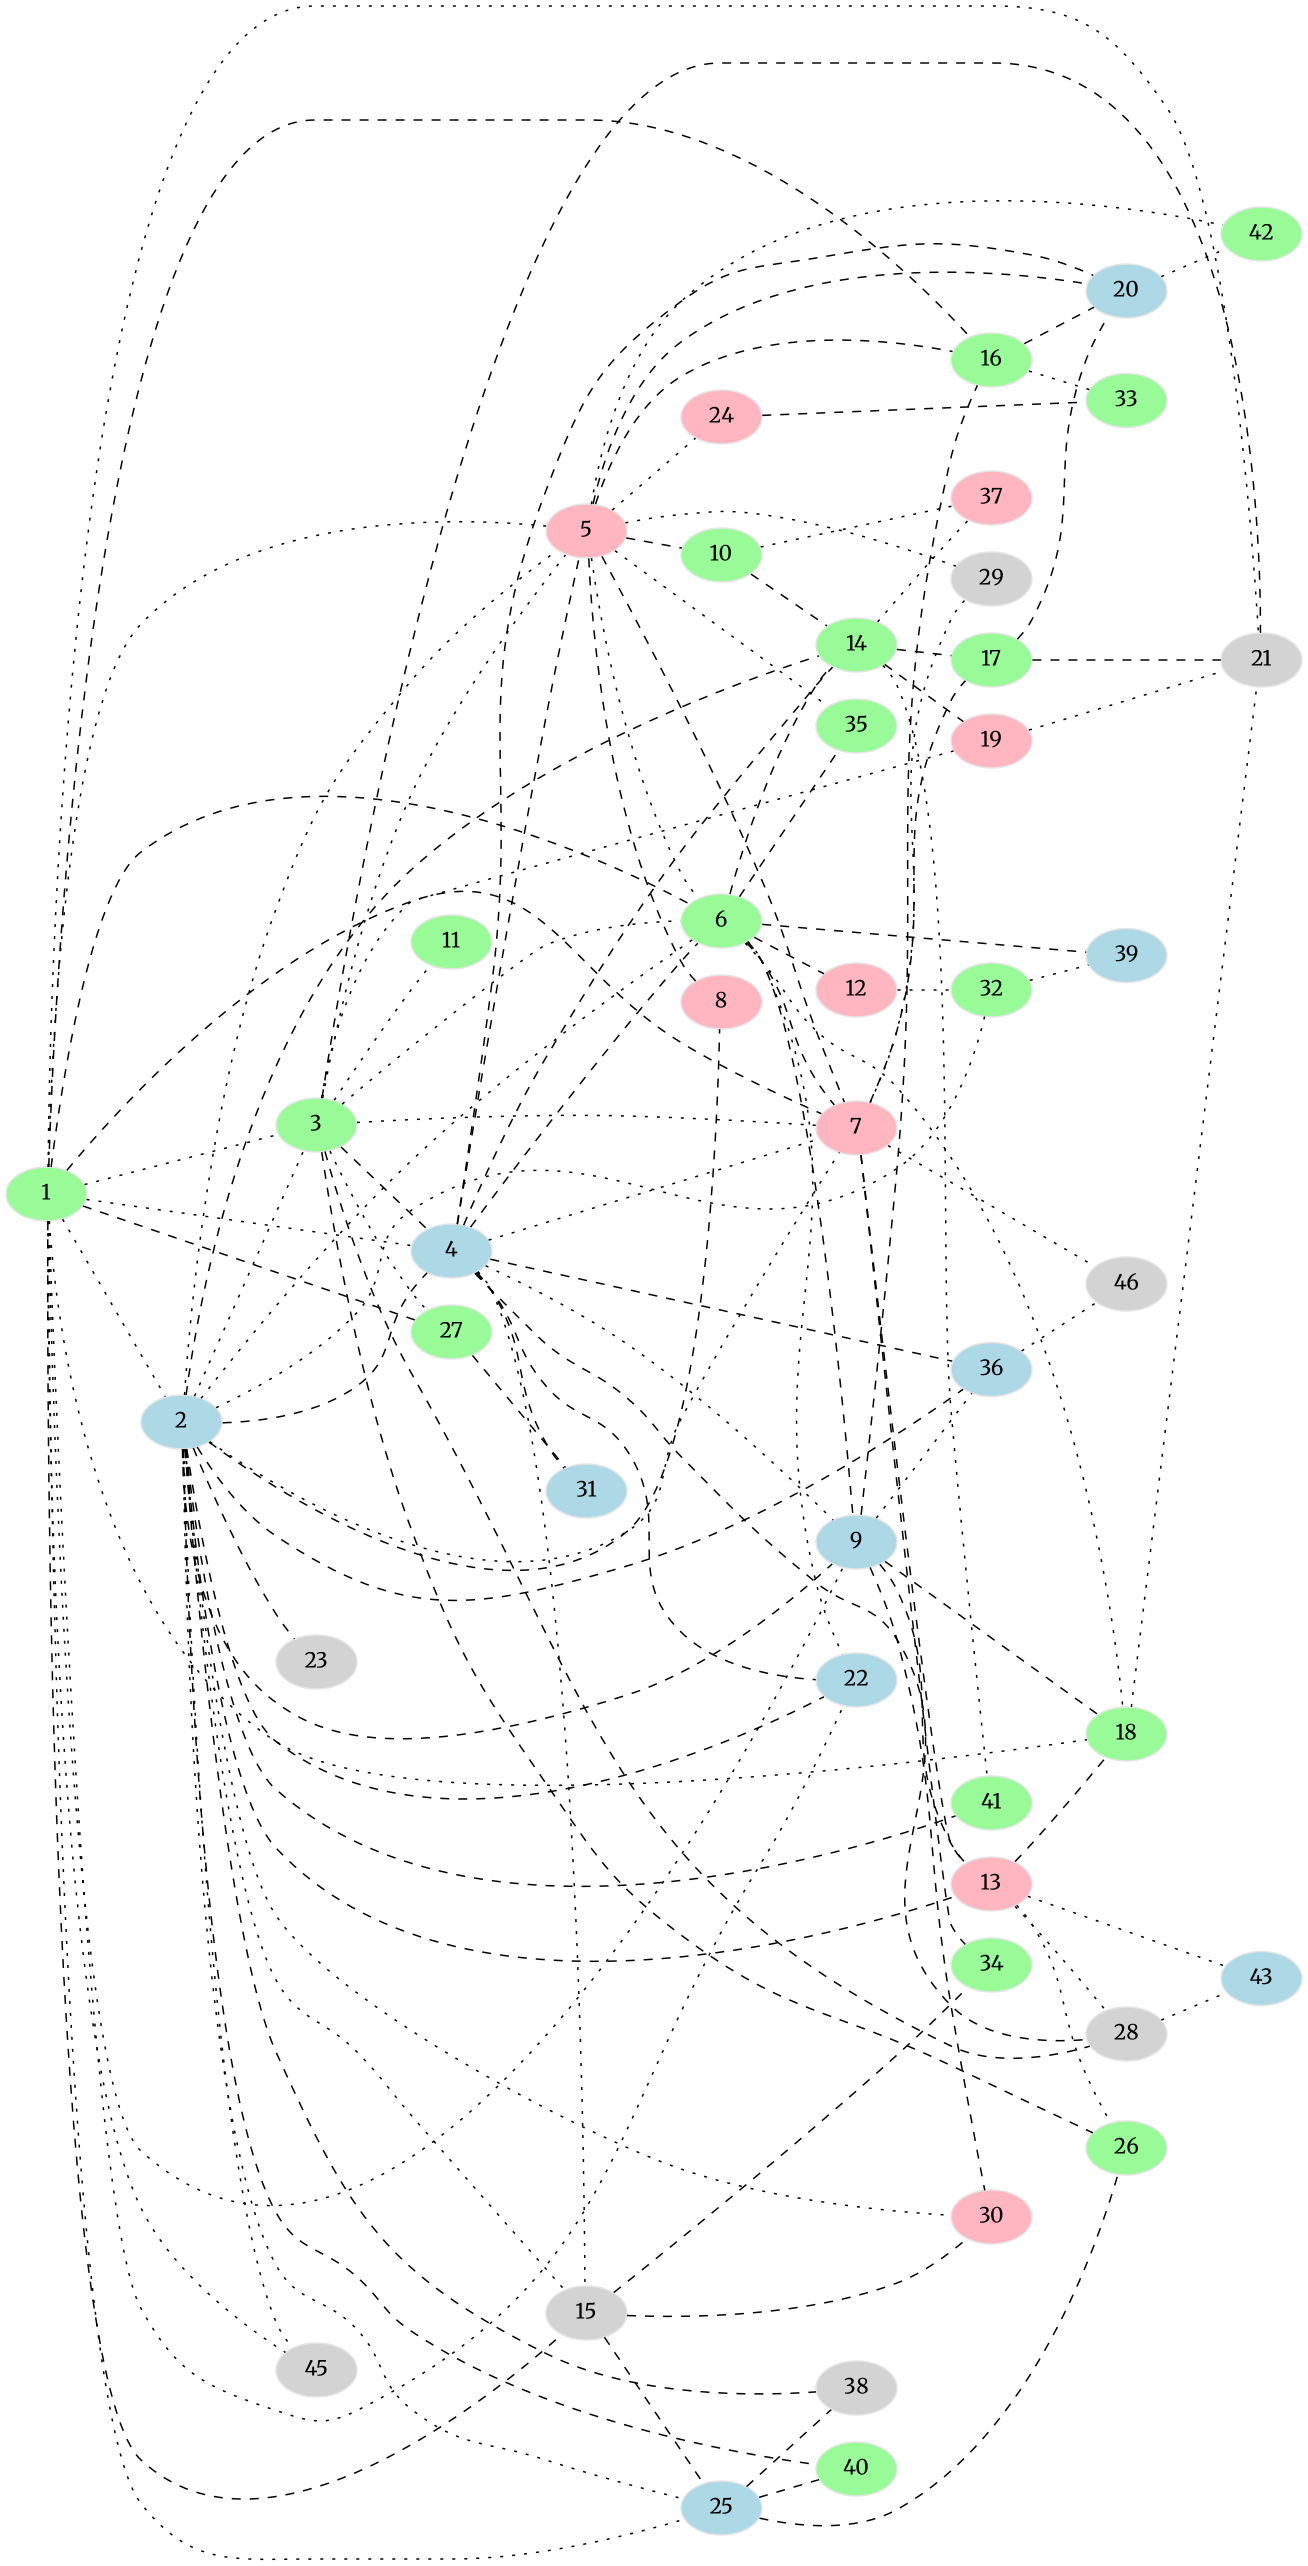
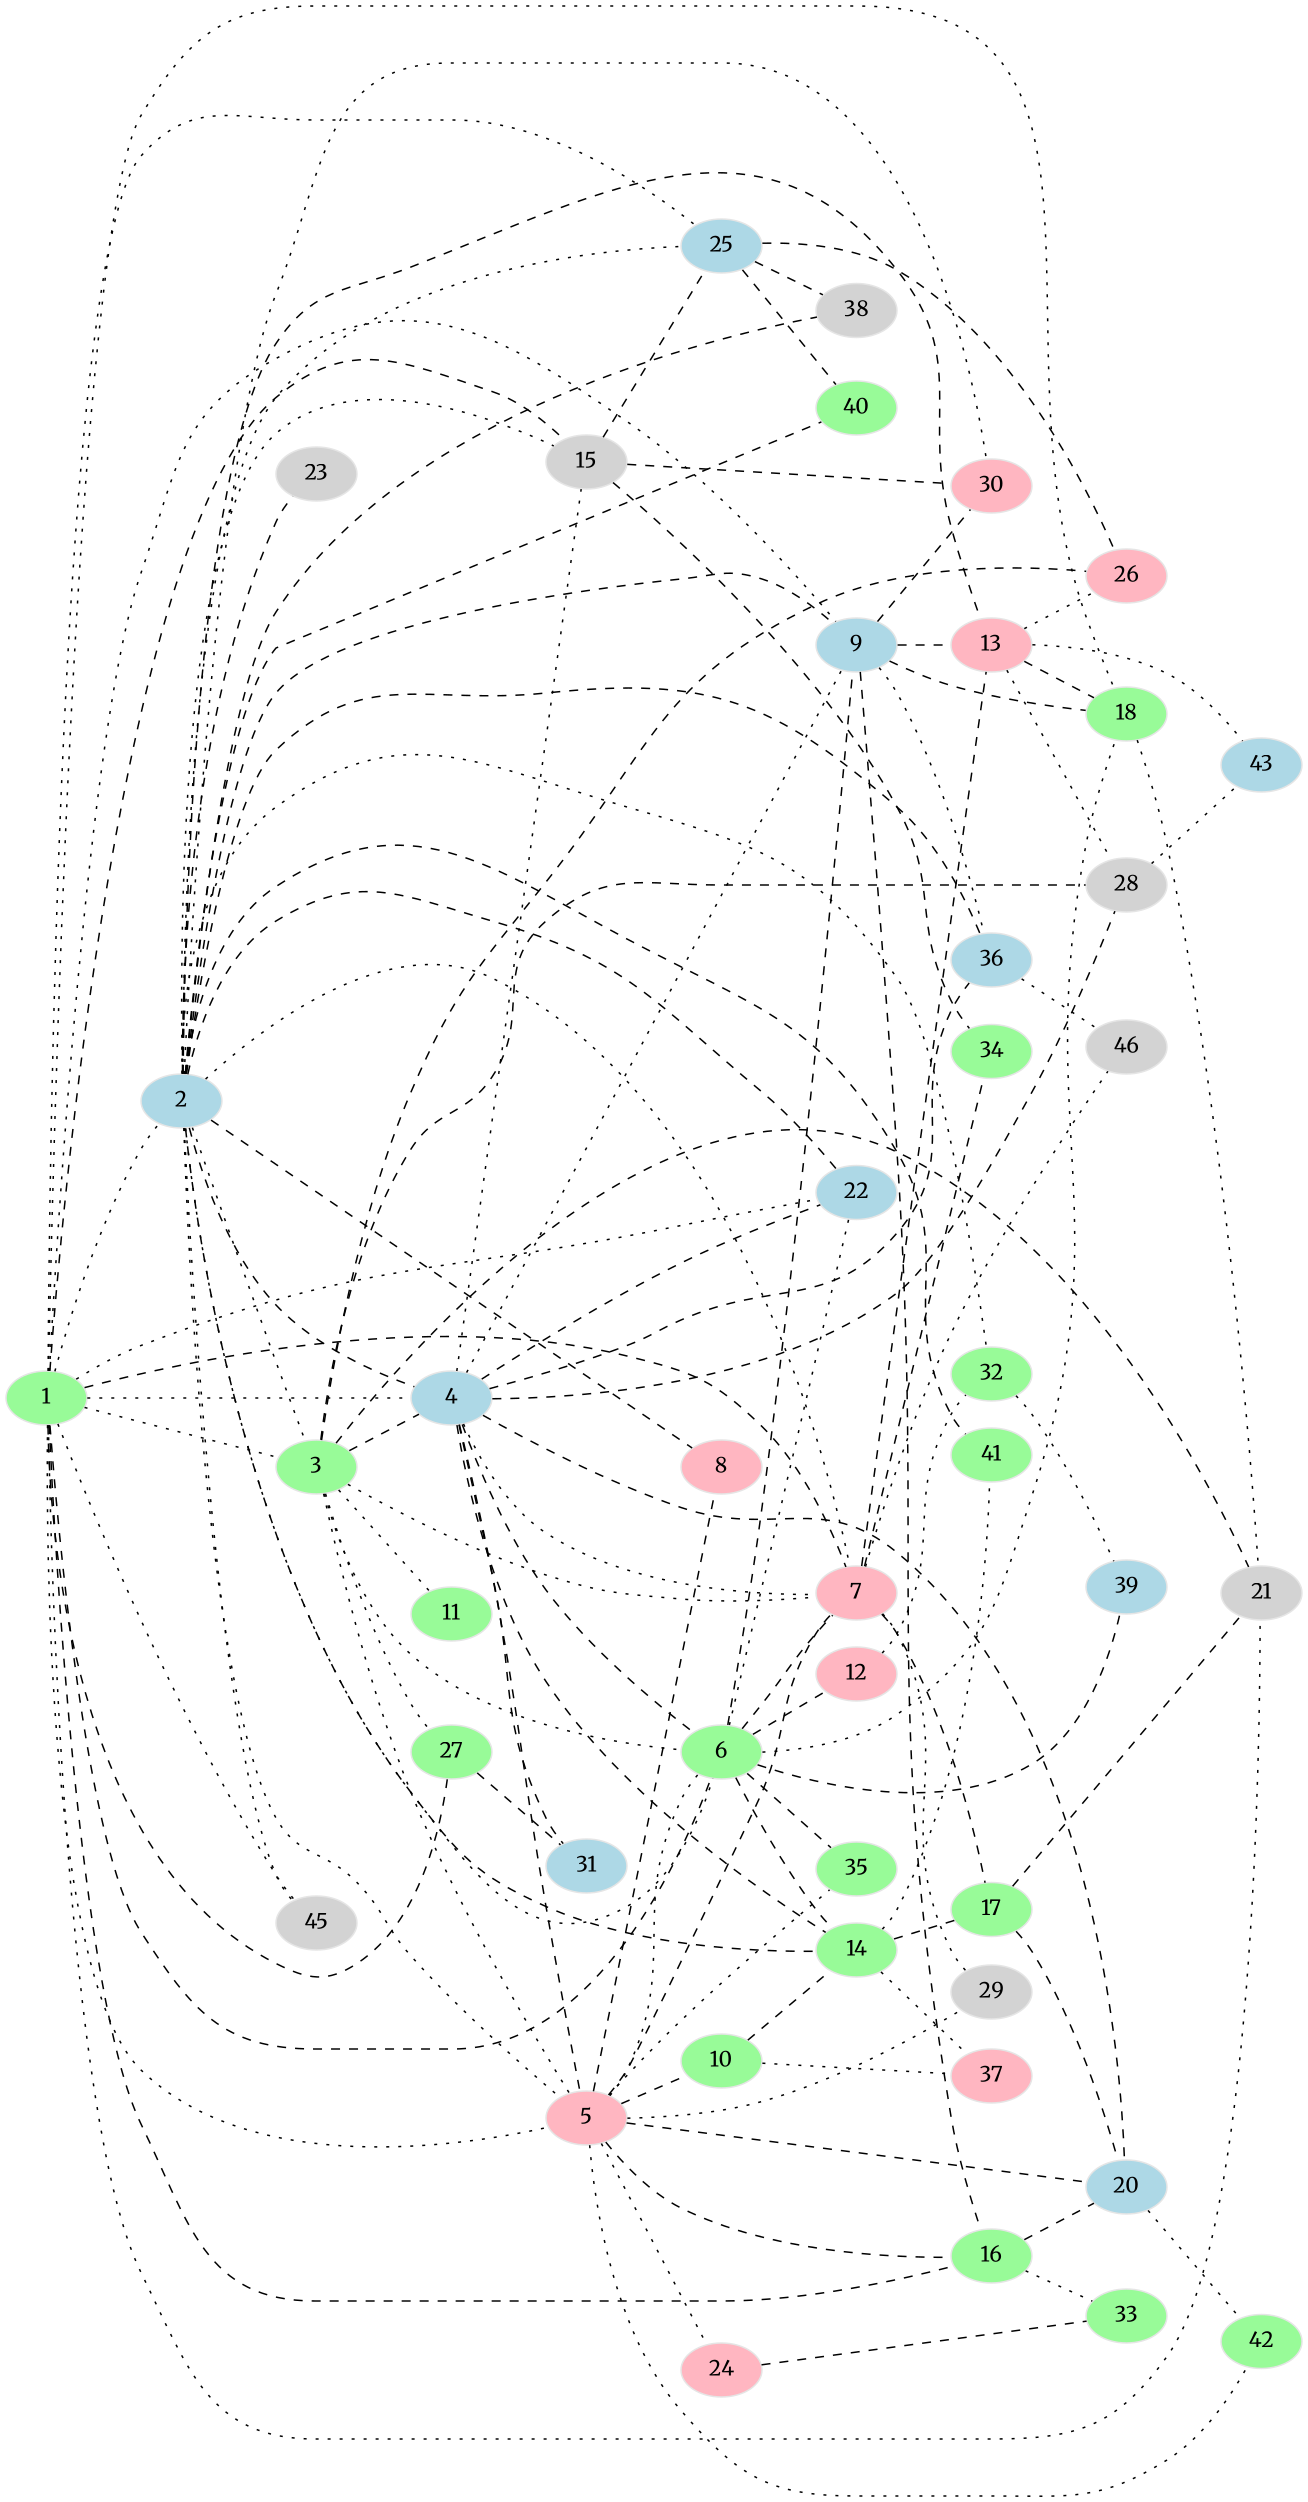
node "19": removed
node "26": fillcolor palegreen -> lightpink
